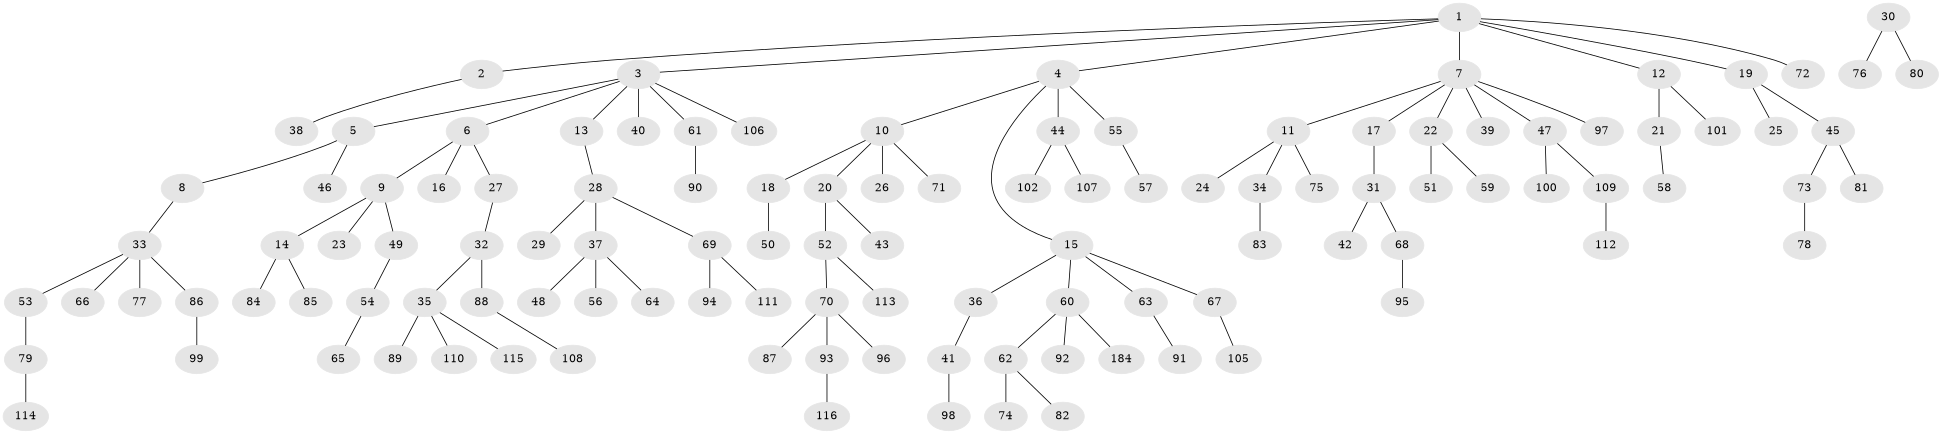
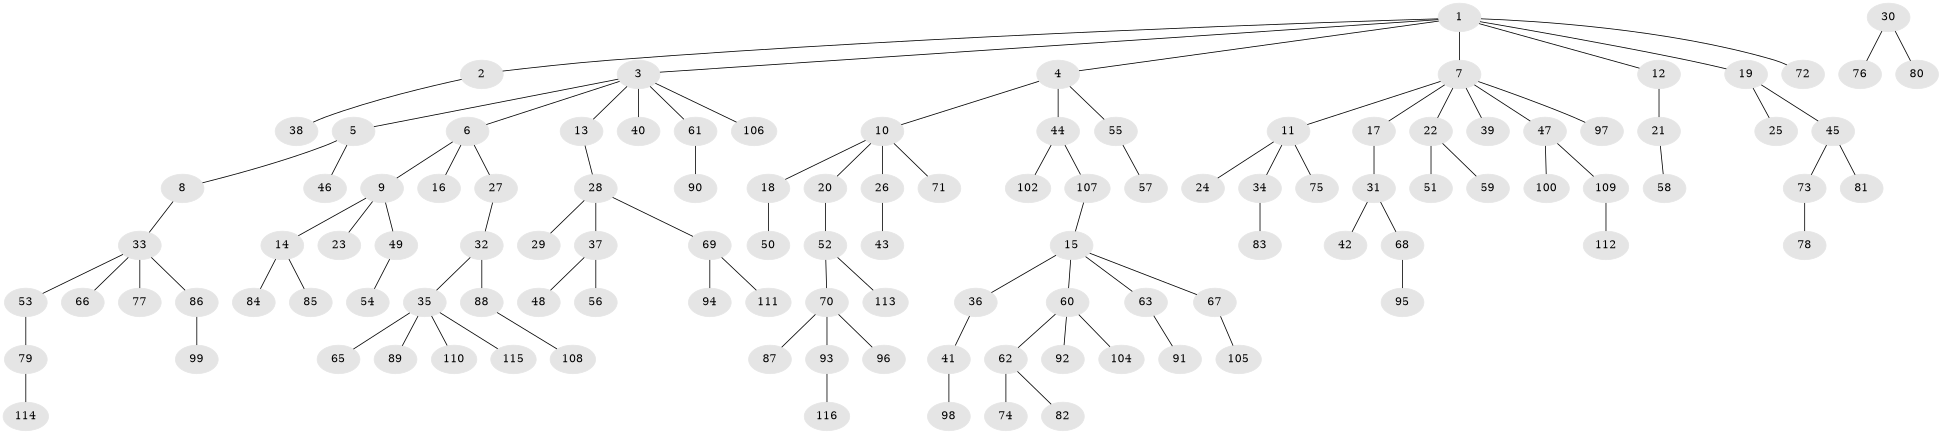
node "101": removed
edge "4" -- "15": now "107" -- "15"
edge "20" -- "43": now "26" -- "43"
node "64": removed
edge "54" -- "65": now "35" -- "65"
node "184": label "184" -> "104"
